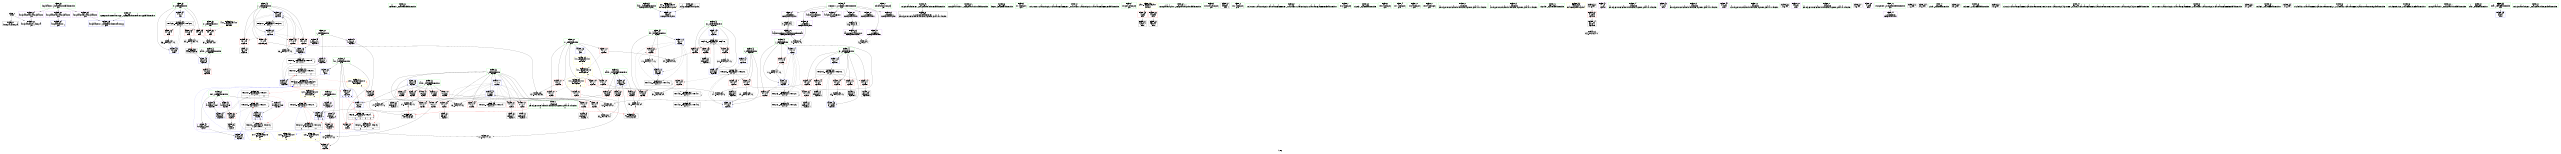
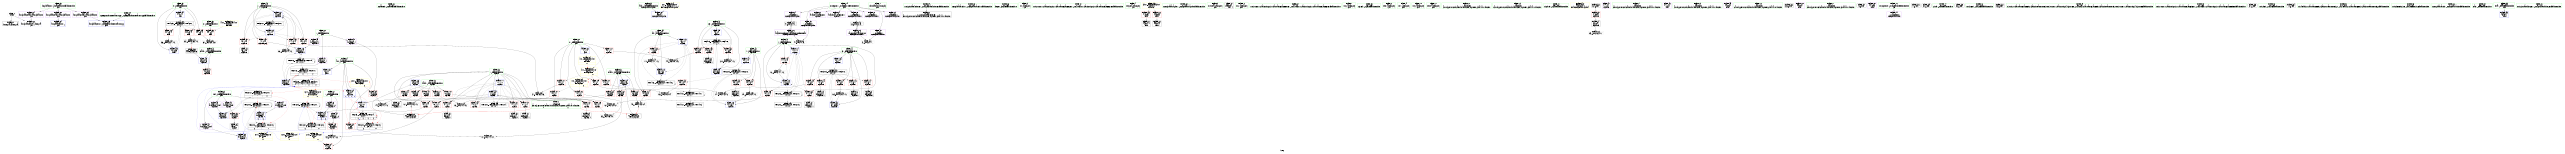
node "NodeID: 387": removed
